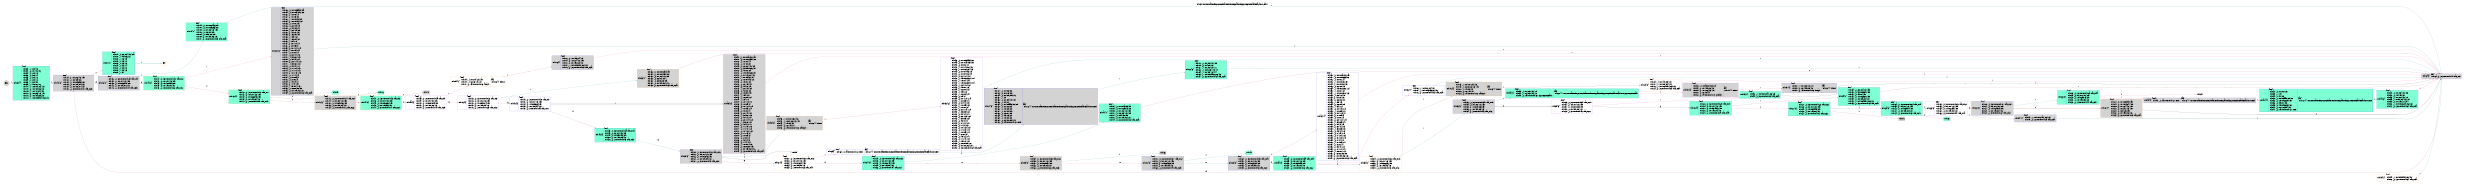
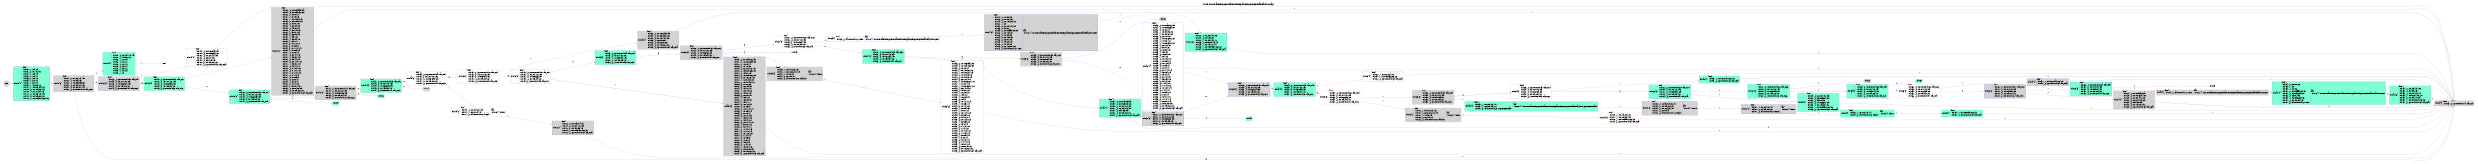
node "0x4017db [27]": fillcolor aquamarine -> white
node "Entry": label "Entry" -> "Users"
node "0x401bd6 [9]": added
edge "0x40158b [25]" -> "0x401a6c [144]": reversed
node "0x401bdf [12]": fillcolor white -> aquamarine
